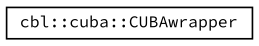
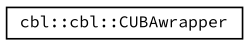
node "cbl::cuba::CUBAwrapper": label "cbl::cuba::CUBAwrapper" -> "cbl::cbl::CUBAwrapper"
